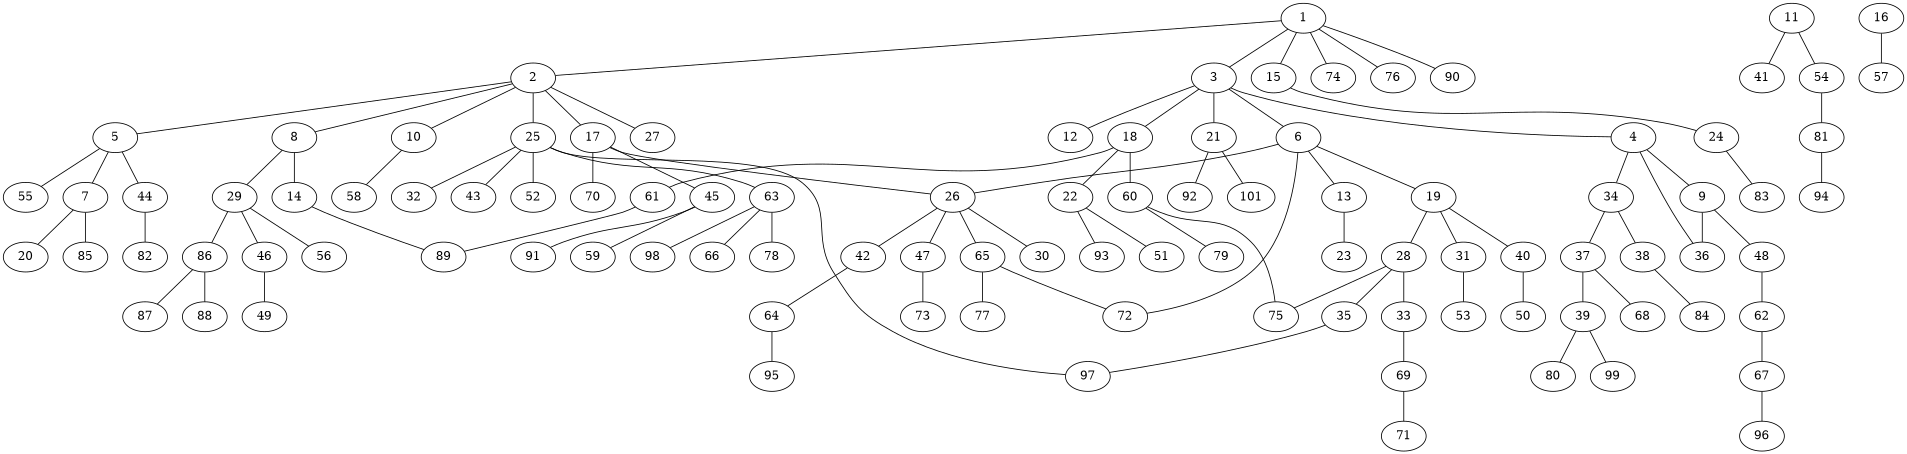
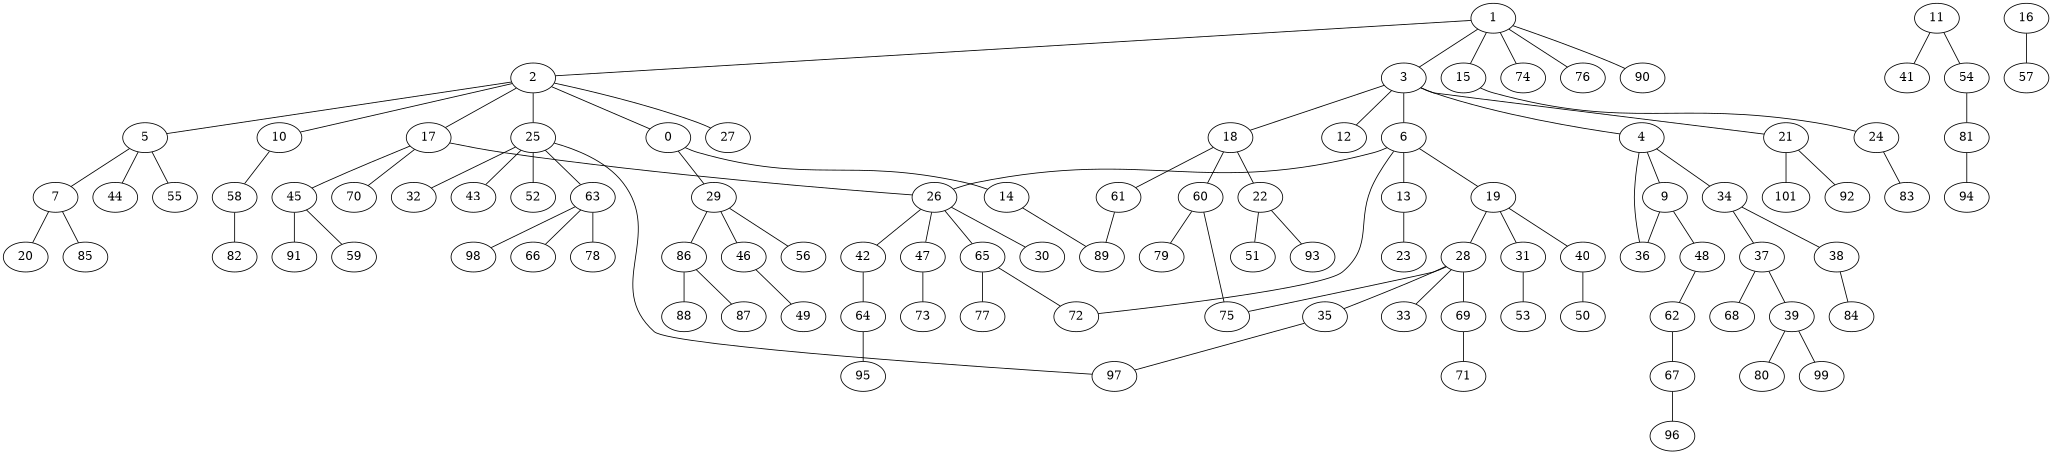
node "8": label "8" -> "0"
edge "44" -- "82": now "58" -- "82"
edge "33" -- "69": now "28" -- "69"
